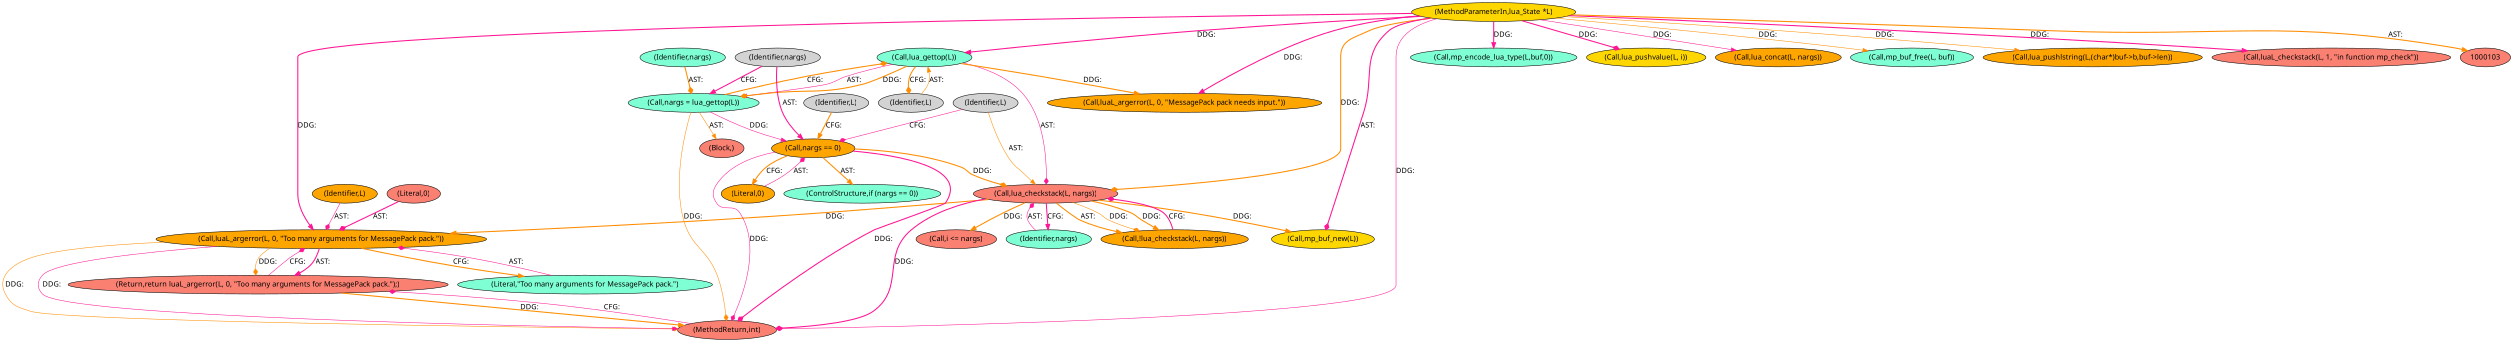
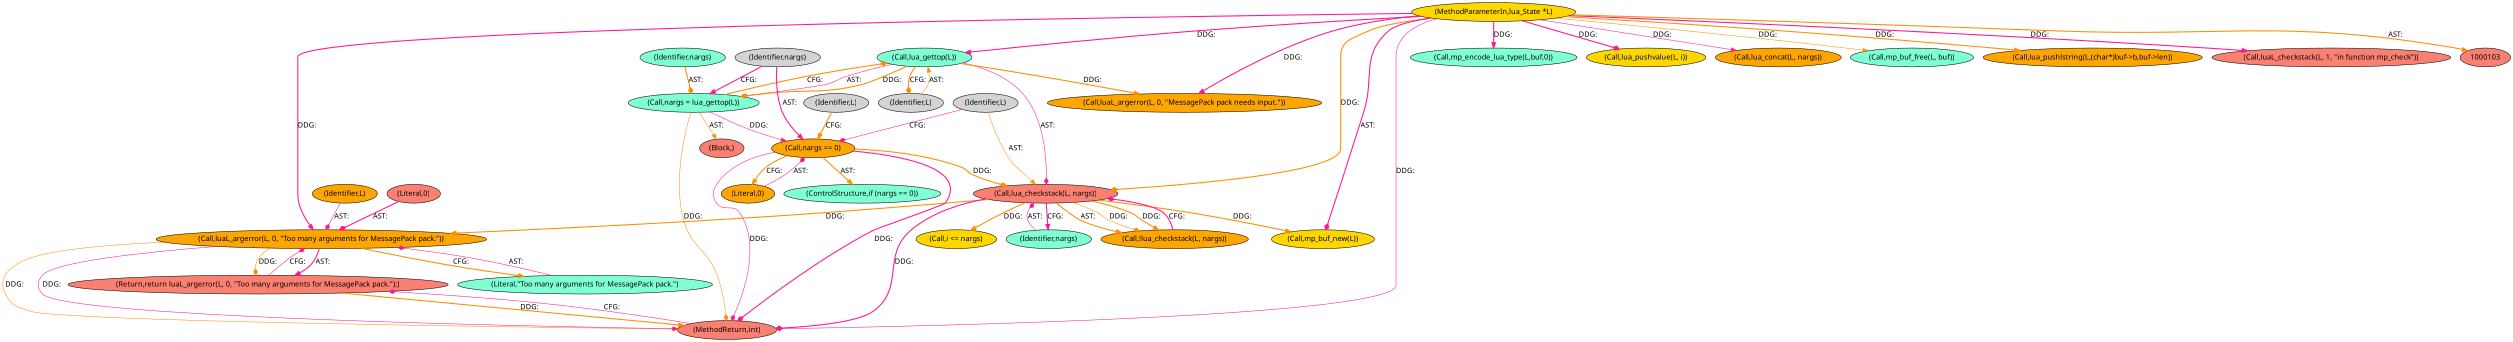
edge "(MethodParameterIn,lua_State *L)" -> "(Call,lua_pushlstring(L,(char*)buf->b,buf->len))": style solid -> bold
node "(Call,i <= nargs)": fillcolor salmon -> gold
